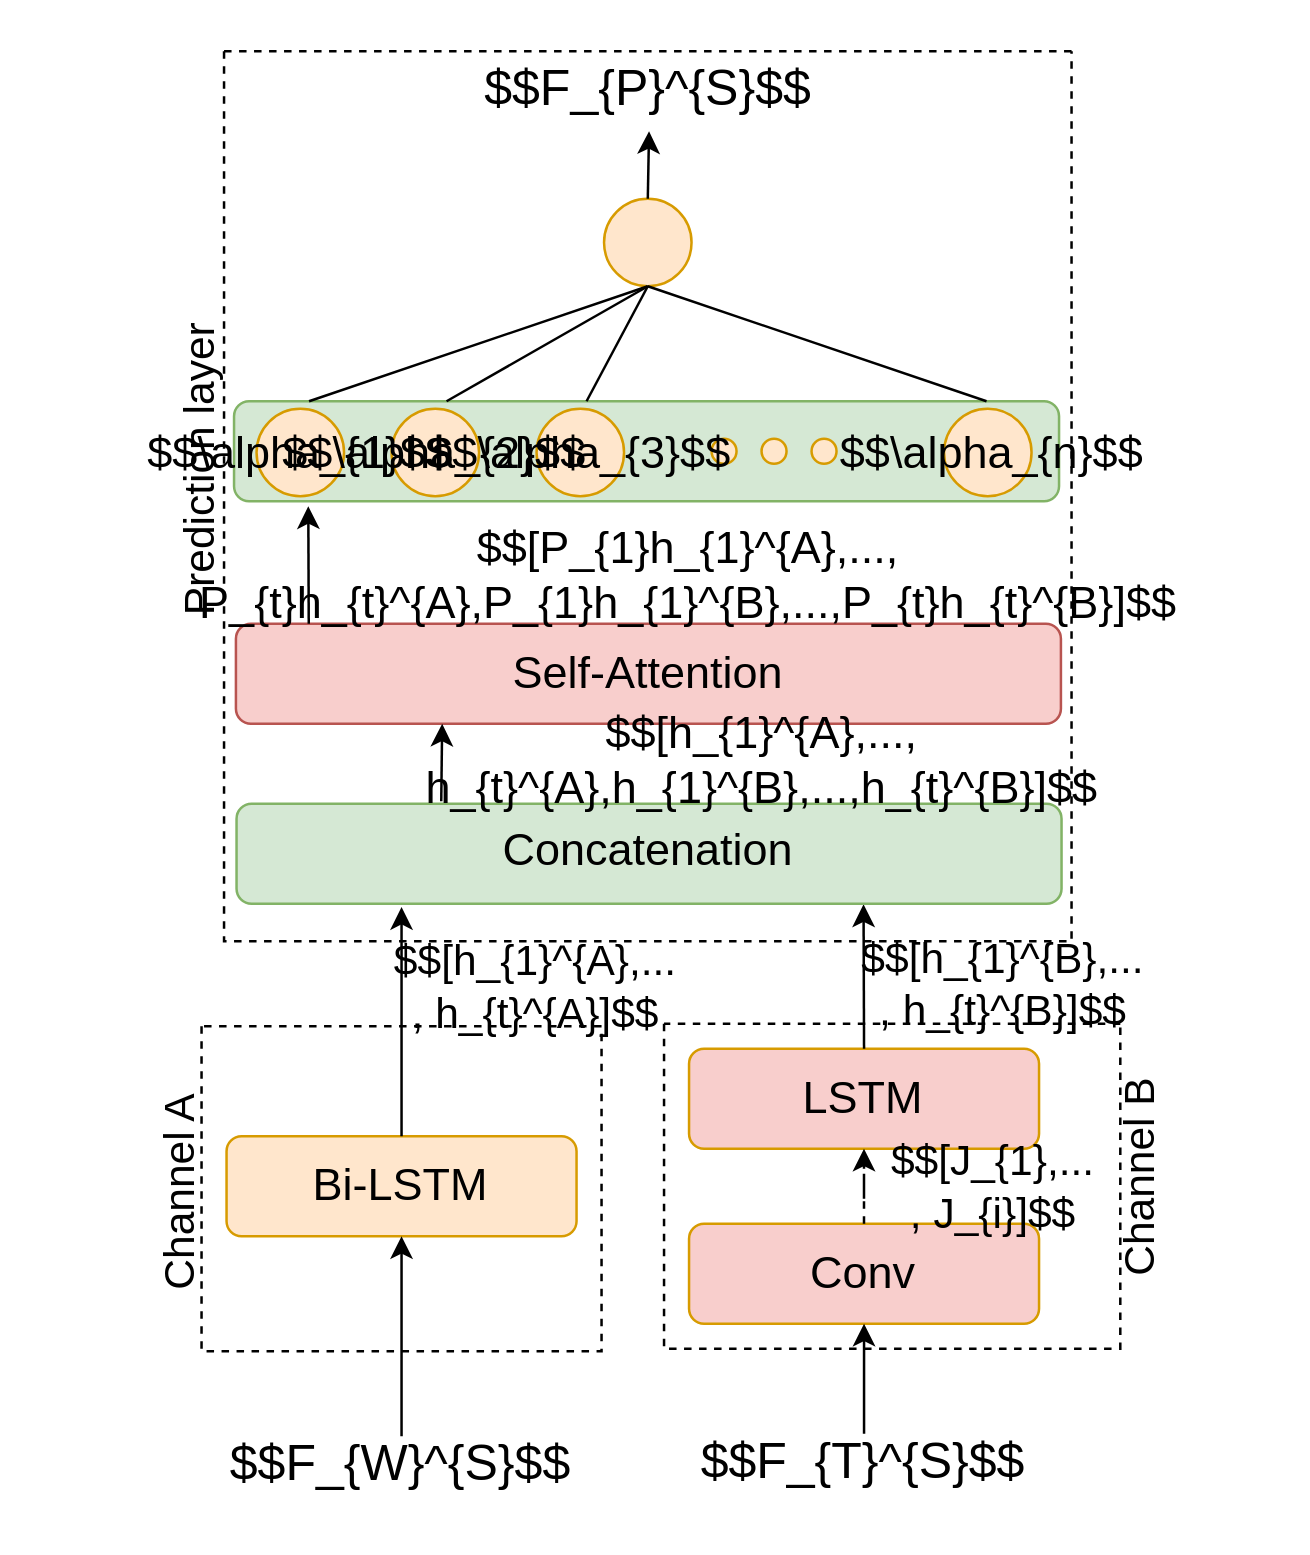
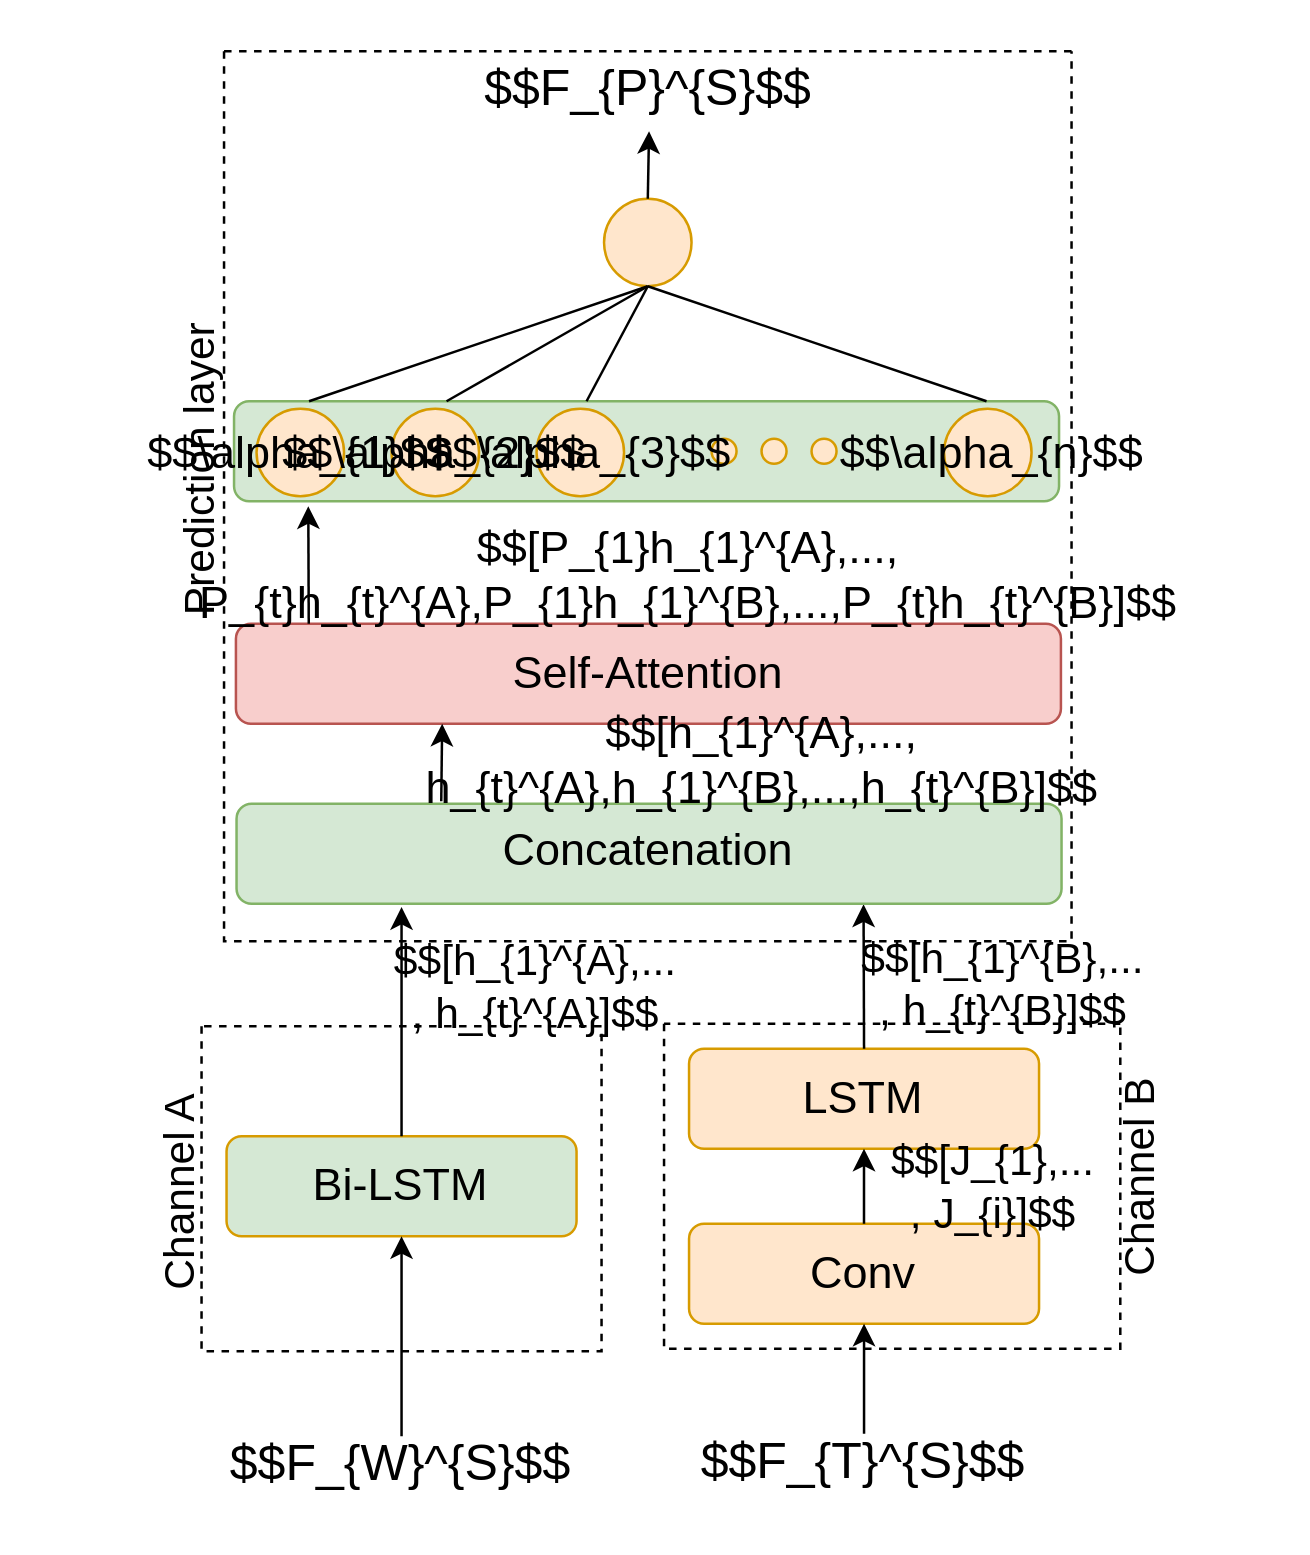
node "LSTM": fillcolor #f8cecc -> #ffe6cc
node "Bi-LSTM": fillcolor #ffe6cc -> #d5e8d4
edge "Conv" -> "LSTM": style dashed -> solid
node "Conv": fillcolor #f8cecc -> #ffe6cc
